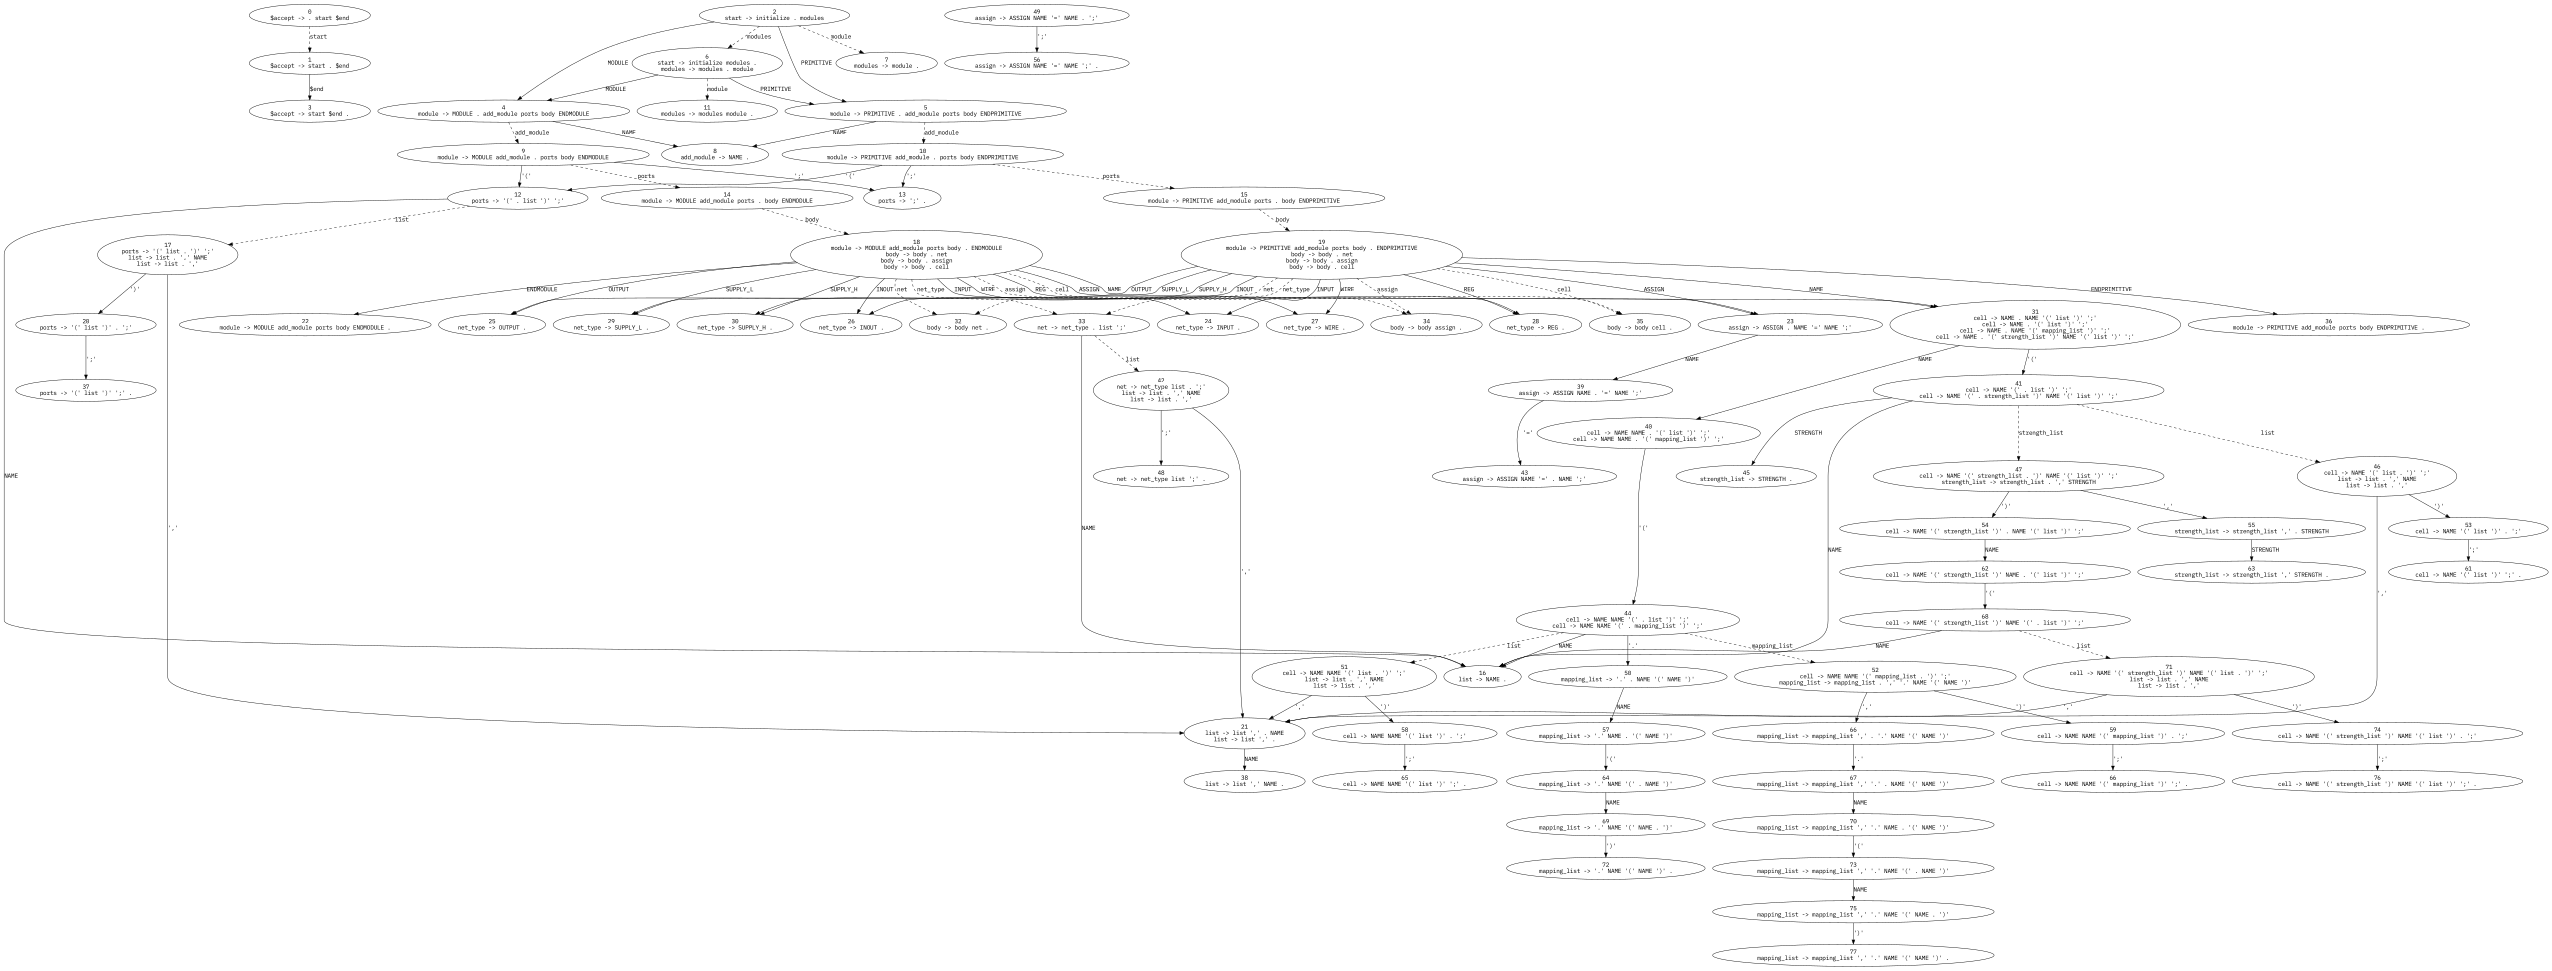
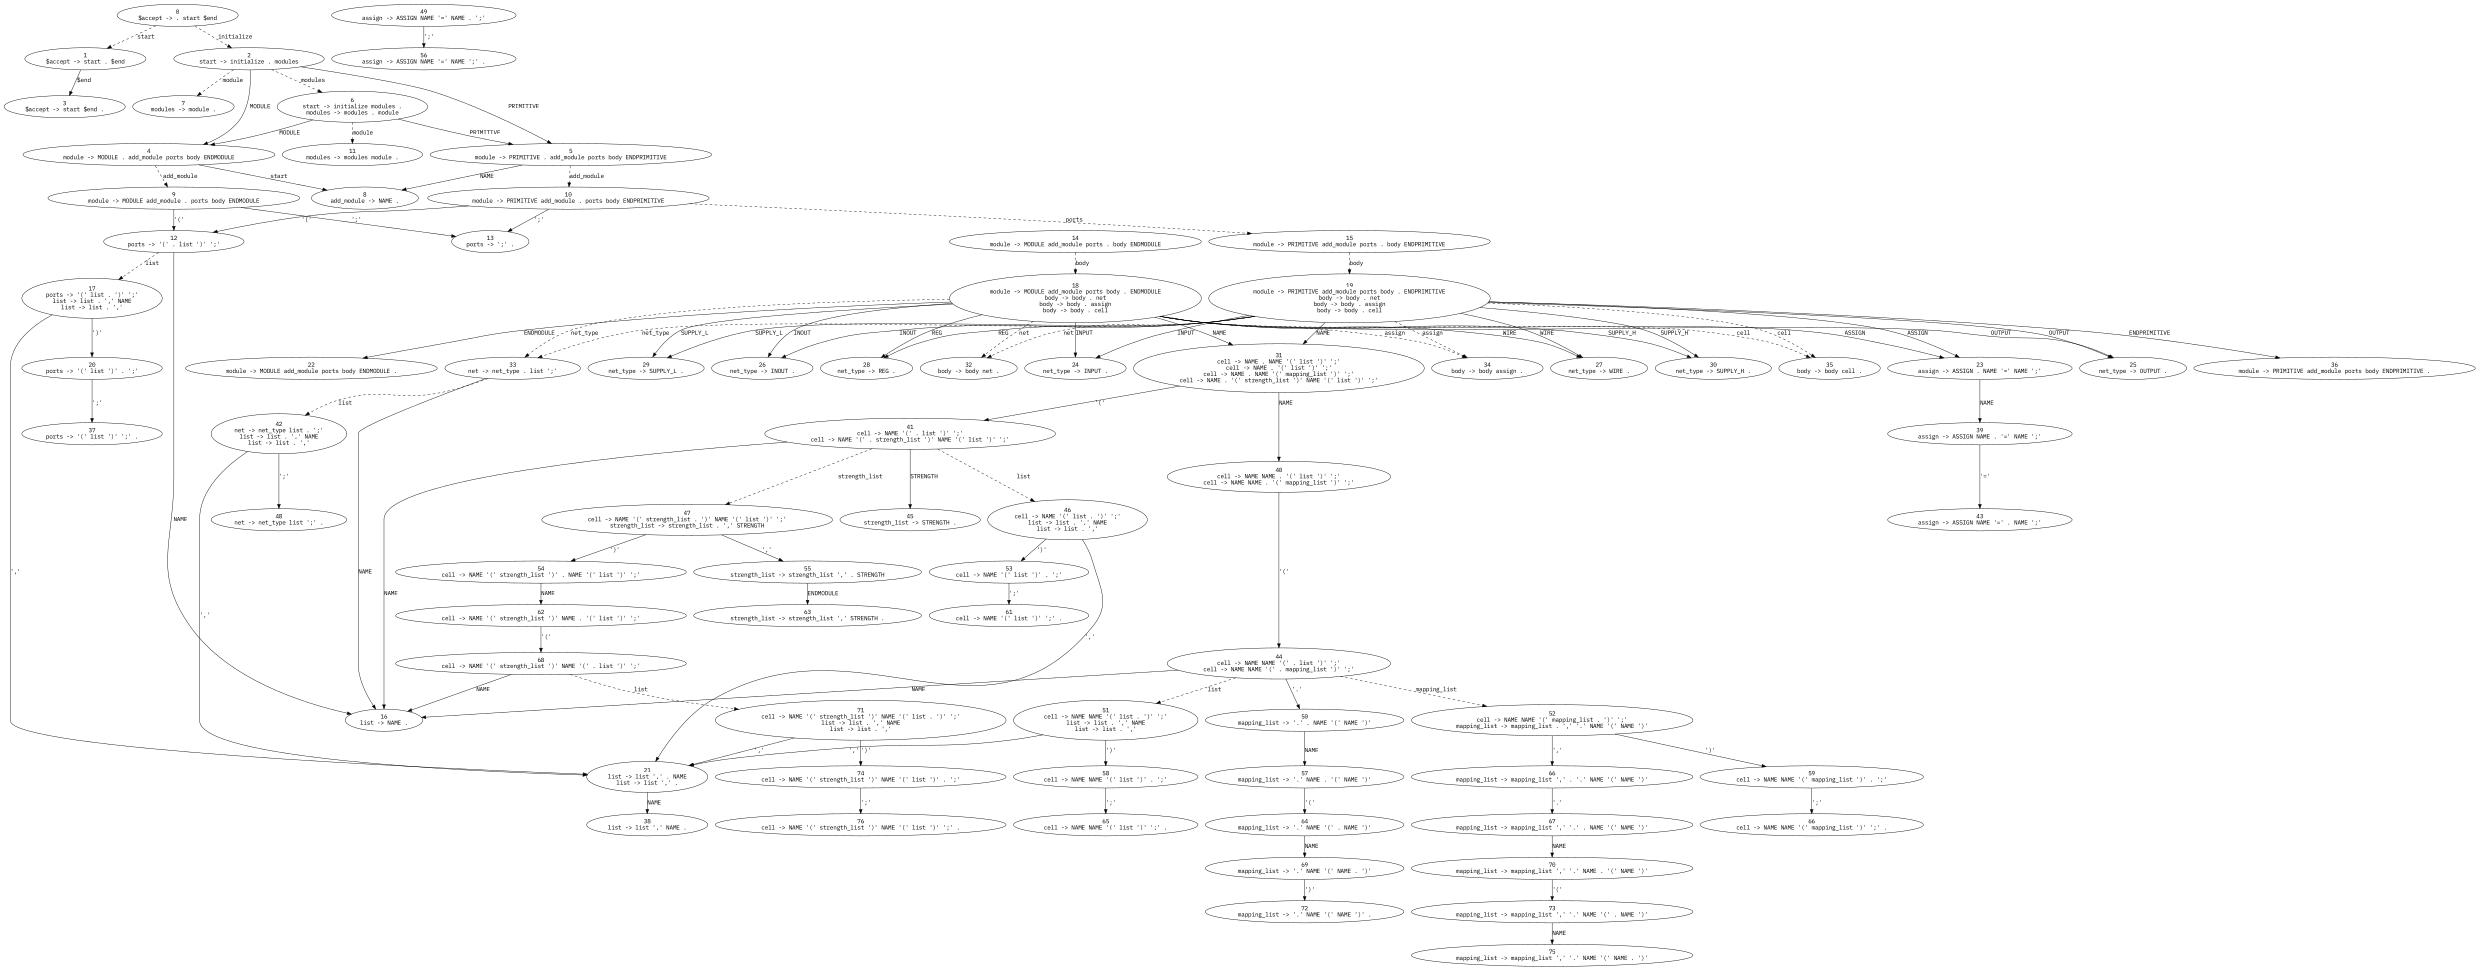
edge "0 $accept -> . start $end" -> "2 start -> initialize . modules": added, label "initialize"
edge "4 module -> MODULE . add_module ports body ENDMODULE" -> "8 add_module -> NAME .": label "NAME" -> "start"
edge "9 module -> MODULE add_module . ports body ENDMODULE" -> "14 module -> MODULE add_module ports . body ENDMODULE": removed, label "ports"
edge "55 strength_list -> strength_list ',' . STRENGTH" -> "63 strength_list -> strength_list ',' STRENGTH .": label "STRENGTH" -> "ENDMODULE"
node "77 mapping_list -> mapping_list ',' '.' NAME '(' NAME ')' .": removed
